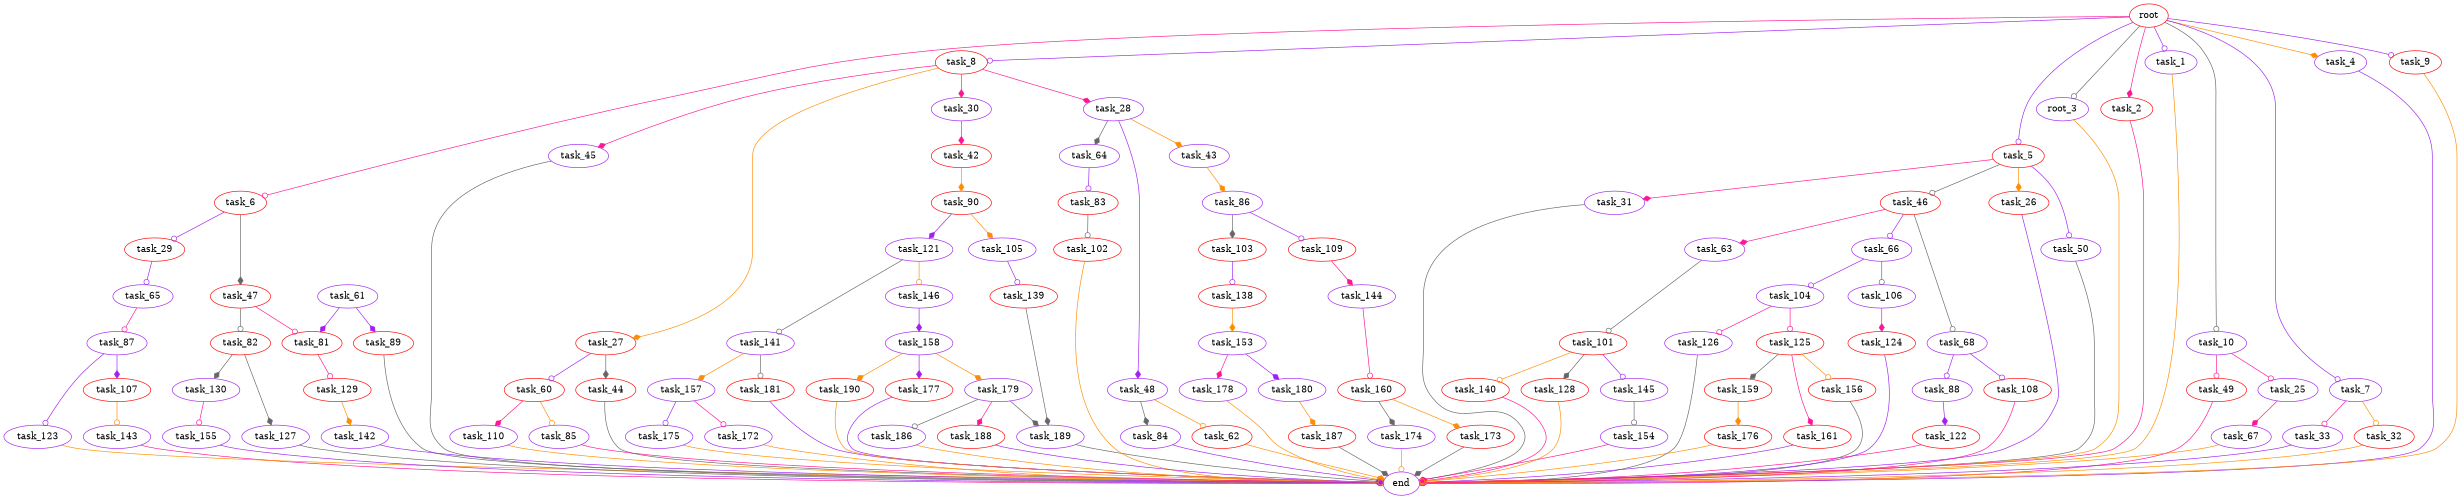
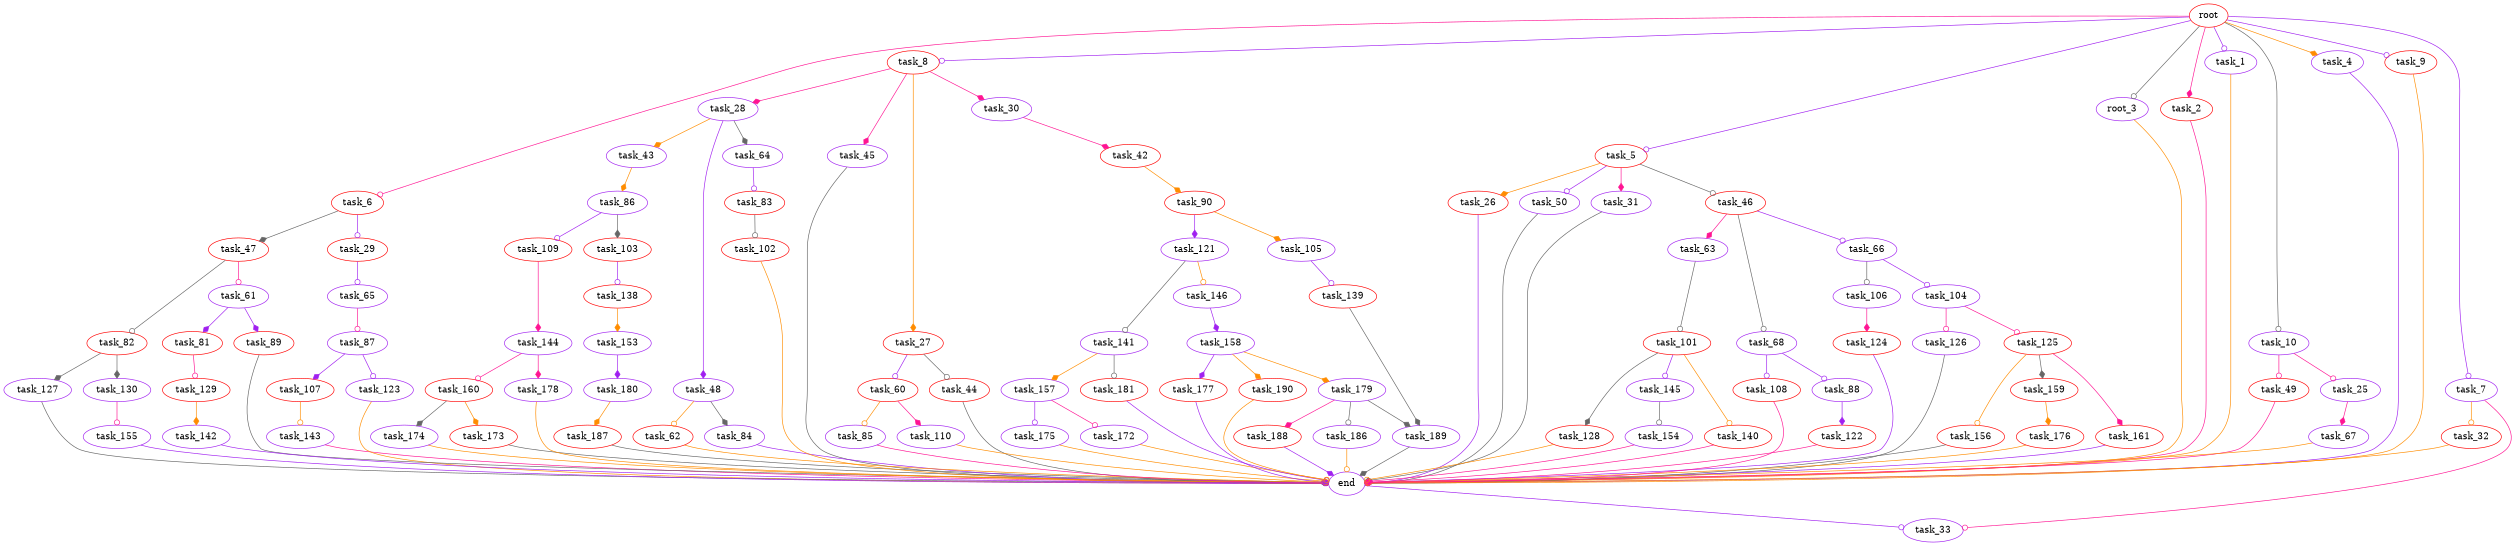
edge "task_47" -> "task_81": now "task_47" -> "task_61"
edge "task_27" -> "task_44": arrowhead diamond -> odot
edge "task_153" -> "task_178": now "task_144" -> "task_178"
edge "task_33" -> "end": reversed
